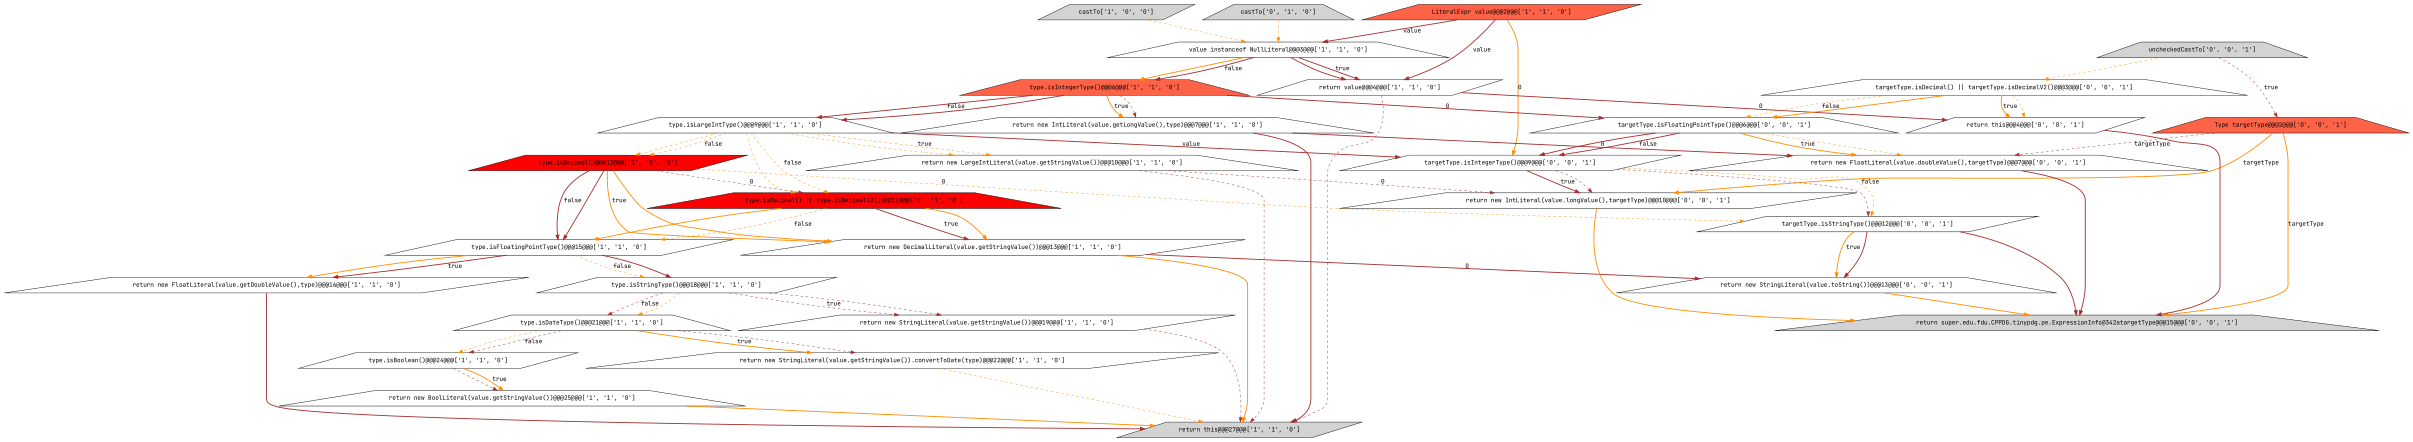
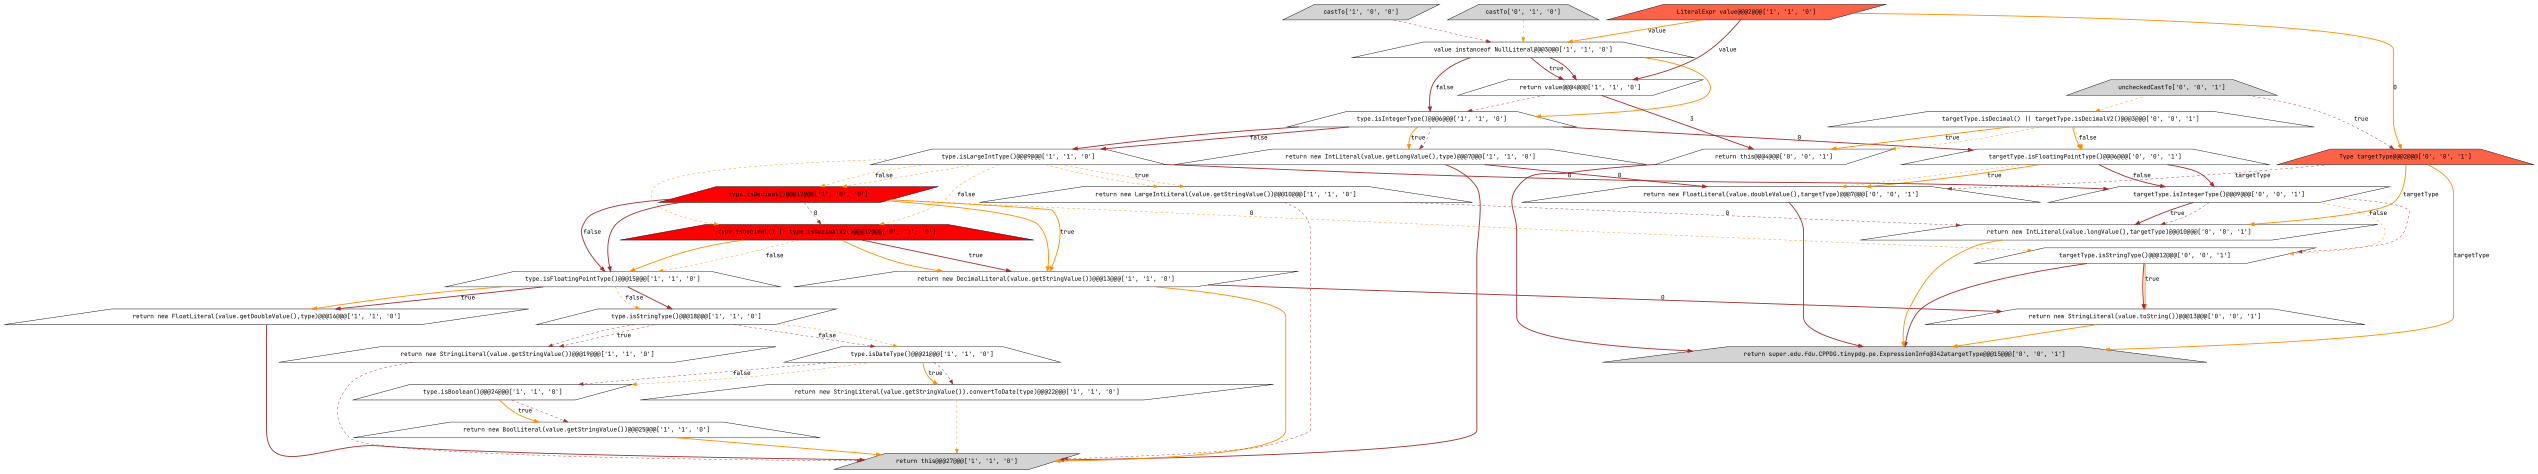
edge "castTo['1', '0', '0']" -> "value instanceof NullLiteral@@@3@@@['1', '1', '0']": color darkorange -> brown
edge "LiteralExpr value@@@2@@@['1', '1', '0']" -> "value instanceof NullLiteral@@@3@@@['1', '1', '0']": color brown -> darkorange
edge "LiteralExpr value@@@2@@@['1', '1', '0']" -> "targetType.isIntegerType()@@@9@@@['0', '0', '1']": now "LiteralExpr value@@@2@@@['1', '1', '0']" -> "Type targetType@@@2@@@['0', '0', '1']"
node "type.isIntegerType()@@@6@@@['1', '1', '0']": fillcolor tomato -> white
edge "return value@@@4@@@['1', '1', '0']" -> "return this@@@4@@@['0', '0', '1']": label "0" -> "3"
edge "type.isLargeIntType()@@@9@@@['1', '1', '0']" -> "targetType.isIntegerType()@@@9@@@['0', '0', '1']": label "value" -> "0"
node "type.isFloatingPointType()@@@15@@@['1', '1', '0']": shape parallelogram -> trapezium
edge "return value@@@4@@@['1', '1', '0']" -> "return this@@@27@@@['1', '1', '0']": now "return value@@@4@@@['1', '1', '0']" -> "type.isIntegerType()@@@6@@@['1', '1', '0']"
